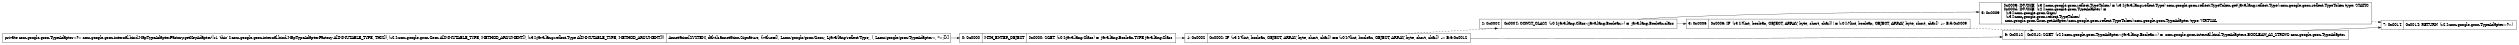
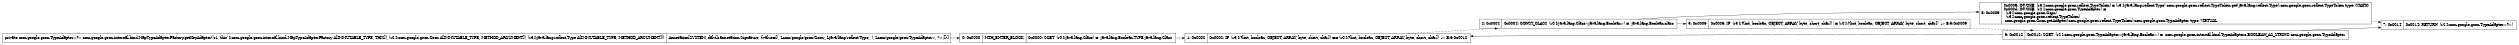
node "0: 0x0000": text "MTH_ENTER_OBJECT" -> "MTH_ENTER_BLOCK"
edge "1: 0x0002" -> "6: 0x0012": reversed
